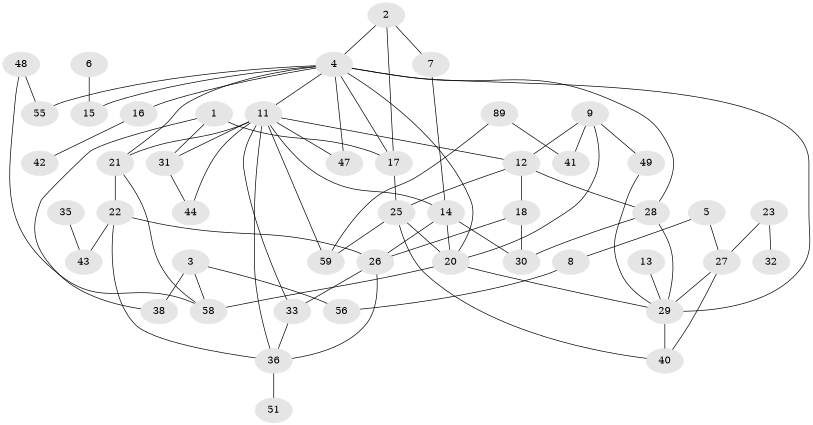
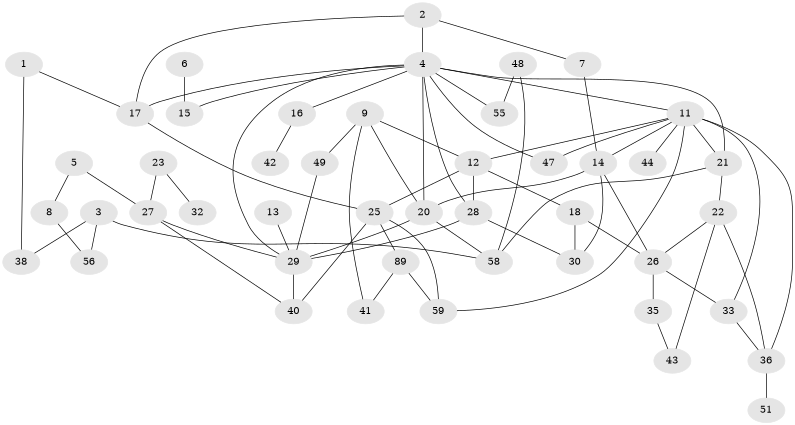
node "31": removed
edge "25" -- "20": now "25" -- "89"
edge "26" -- "36": now "26" -- "35"
